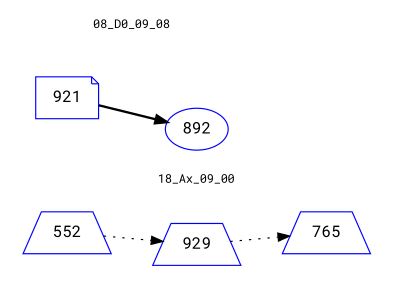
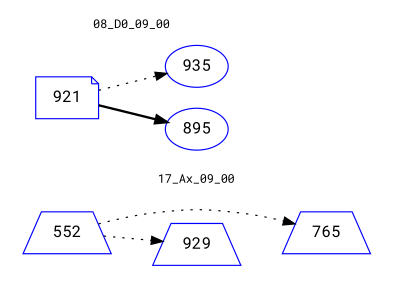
cluster "08_D0_09_08": label "08_D0_09_08" -> "08_D0_09_00"
node "935": added
node "892": label "892" -> "895"
cluster "18_Ax_09_00": label "18_Ax_09_00" -> "17_Ax_09_00"
edge "929" -> "765": now "552" -> "765"
